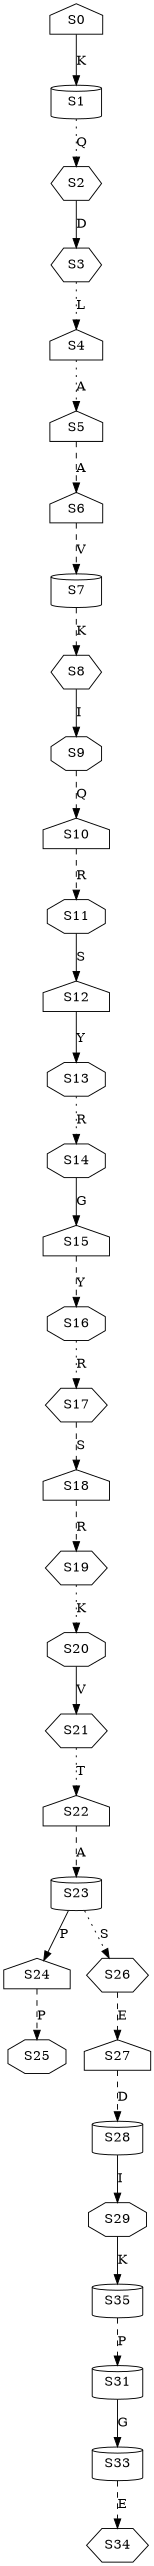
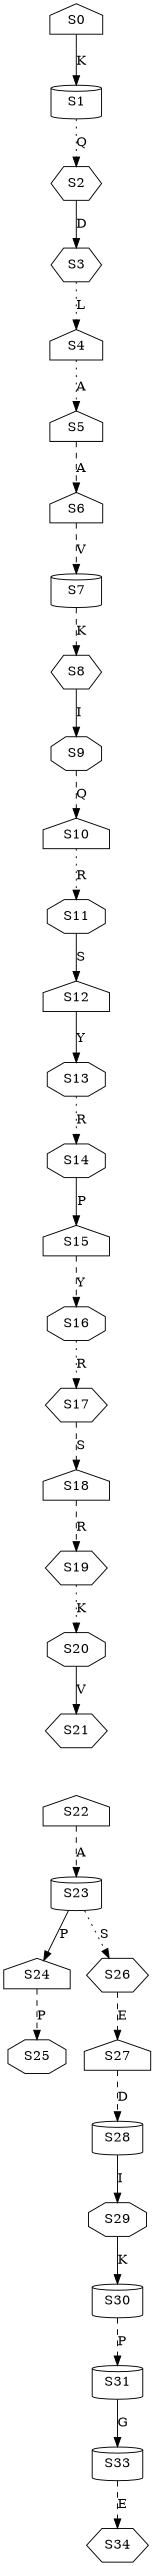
edge "S10" -> "S11": style dashed -> dotted
edge "S14" -> "S15": label "G" -> "P"
edge "S21" -> "S22": removed, label "T"
node "S35": label "S35" -> "S30"
